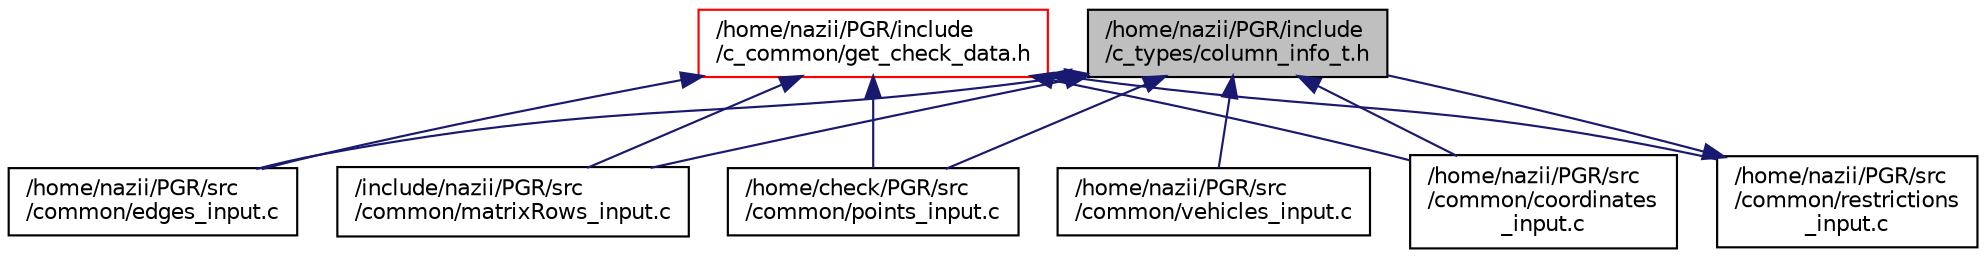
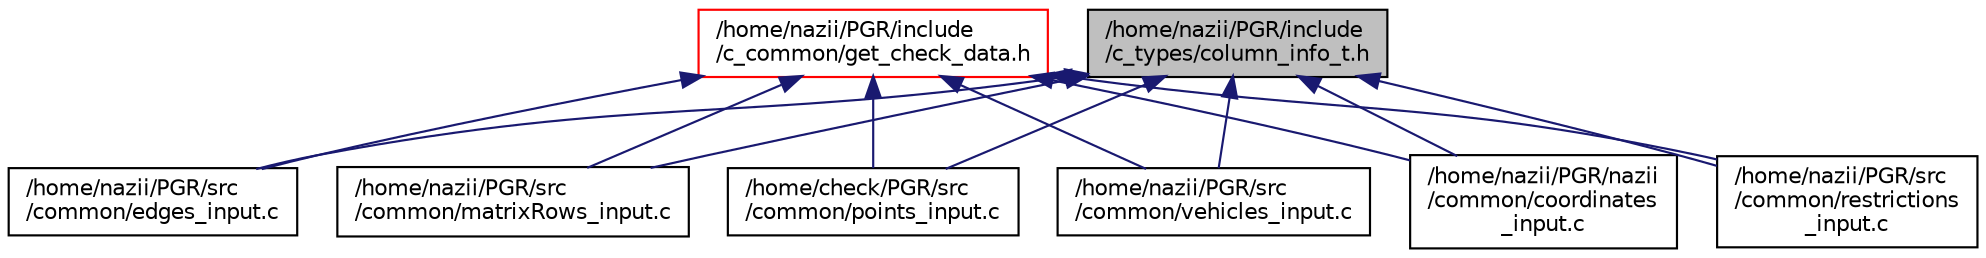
edge "/home/nazii/PGR/include /c_types/column_info_t.h" -> "/home/nazii/PGR/src /common/restrictions _input.c": reversed
edge "/home/nazii/PGR/src /common/vehicles_input.c" -> "/home/nazii/PGR/include /c_common/get_check_data.h": added
node "/include/nazii/PGR/src /common/matrixRows_input.c": label "/include/nazii/PGR/src /common/matrixRows_input.c" -> "/home/nazii/PGR/src /common/matrixRows_input.c"
node "/home/nazii/PGR/src /common/coordinates _input.c": label "/home/nazii/PGR/src /common/coordinates _input.c" -> "/home/nazii/PGR/nazii /common/coordinates _input.c"
